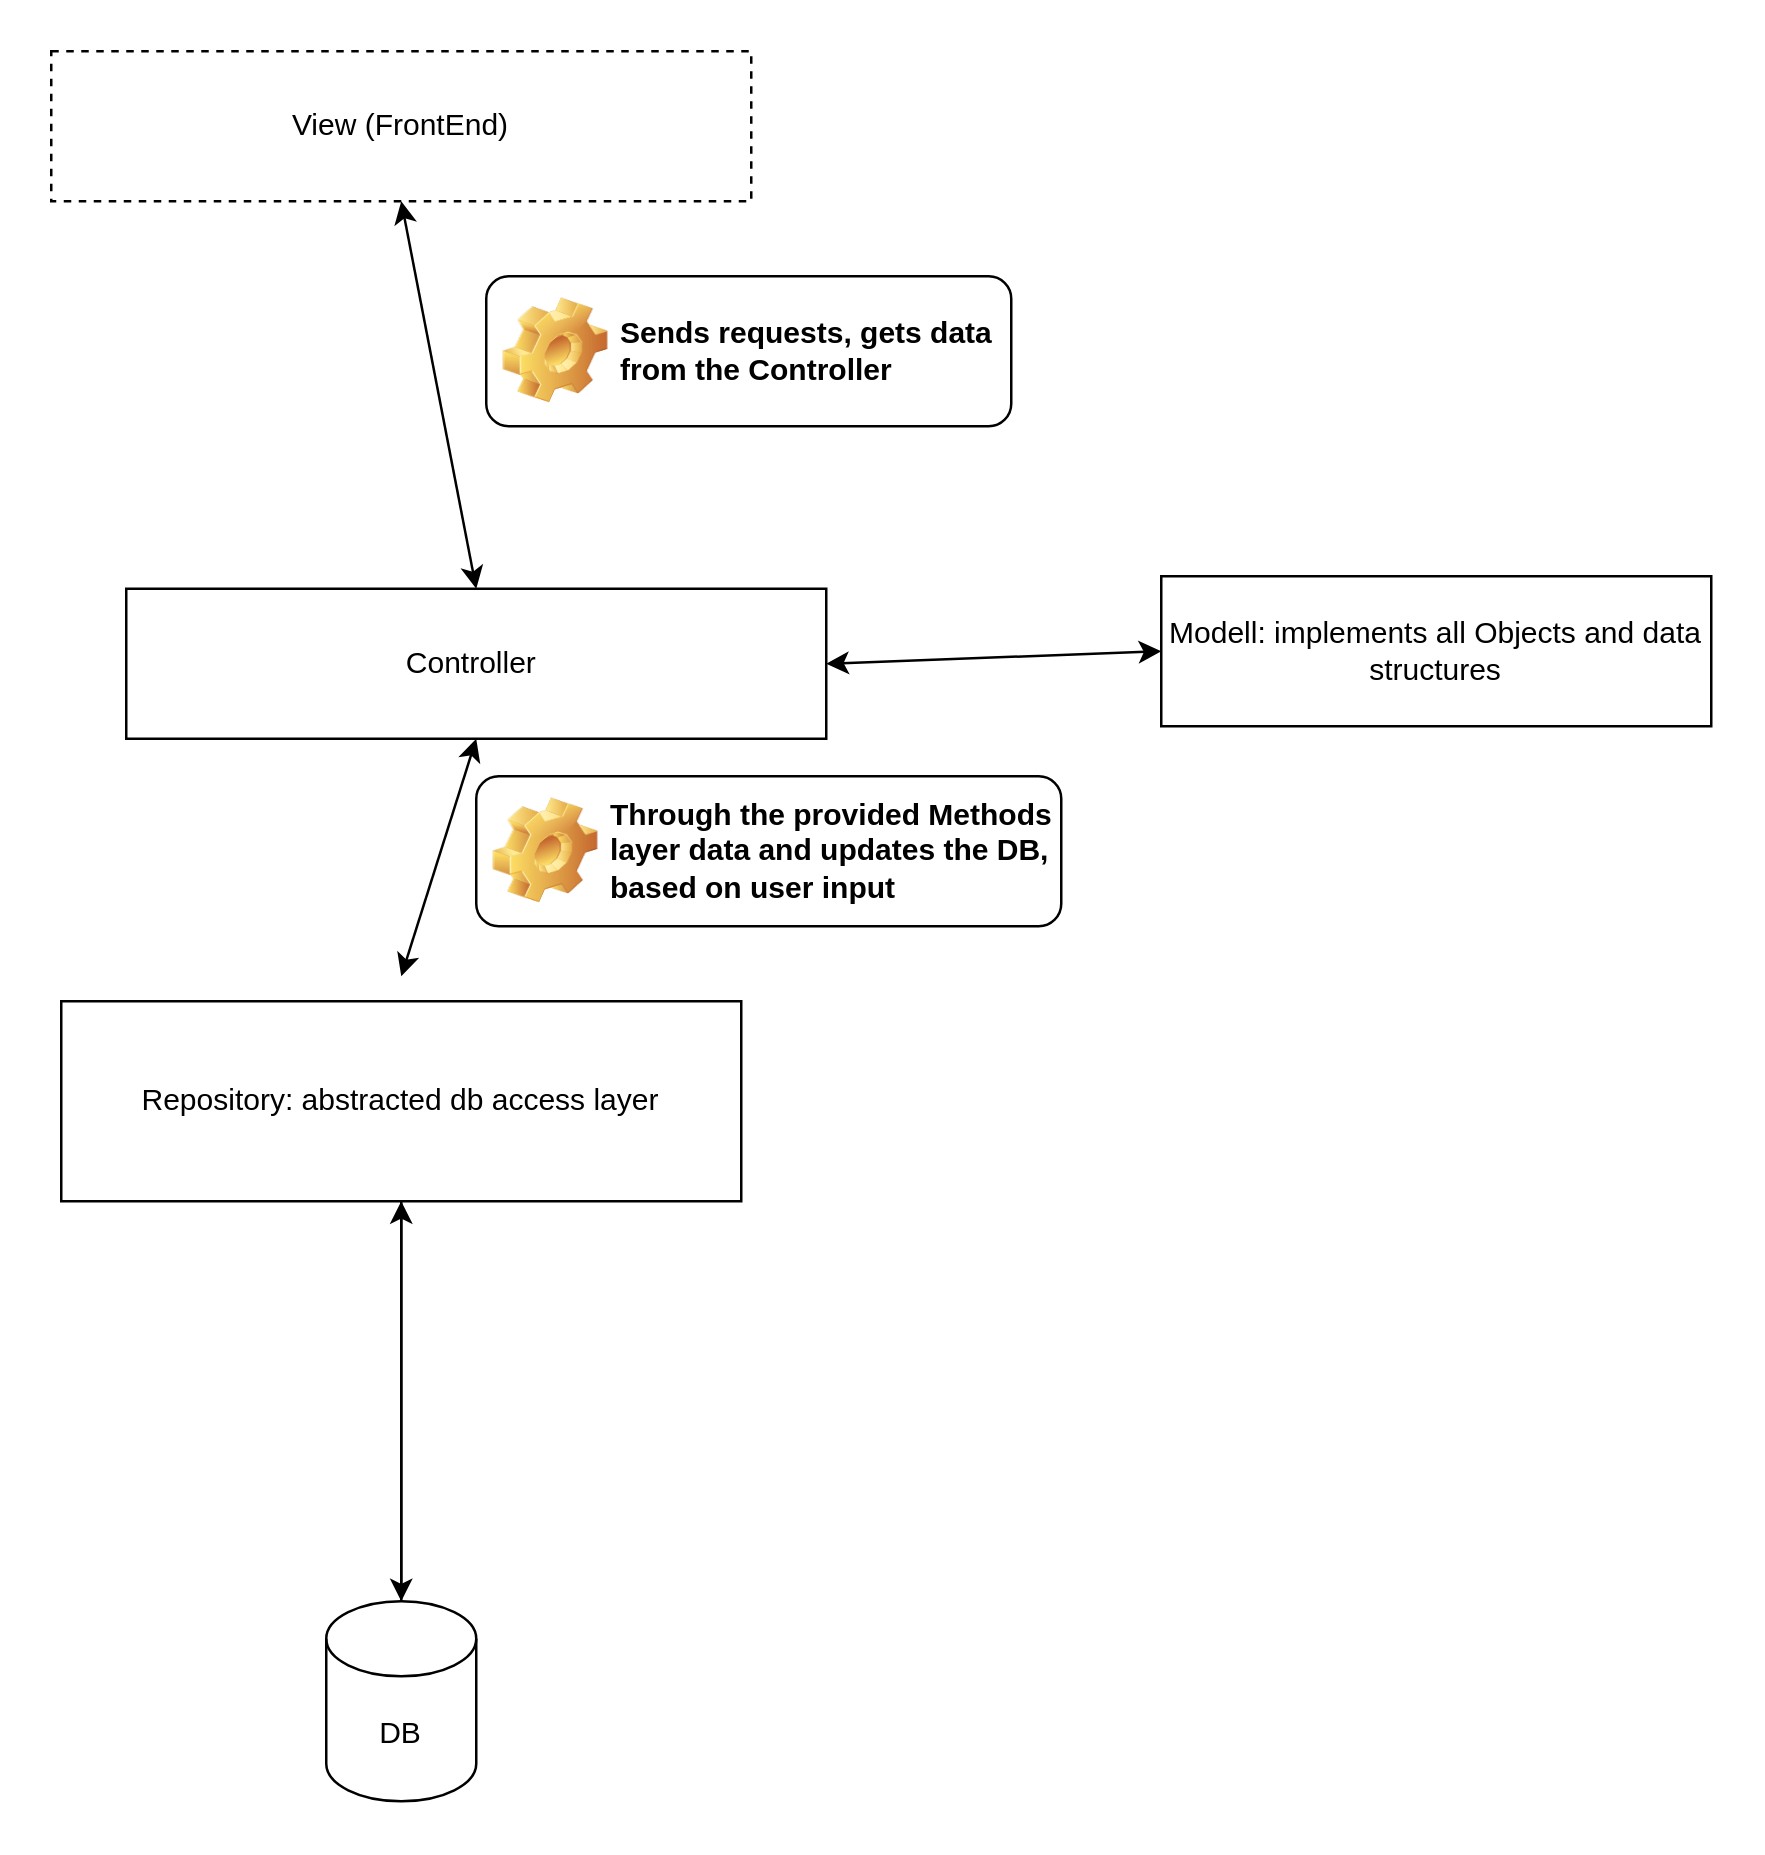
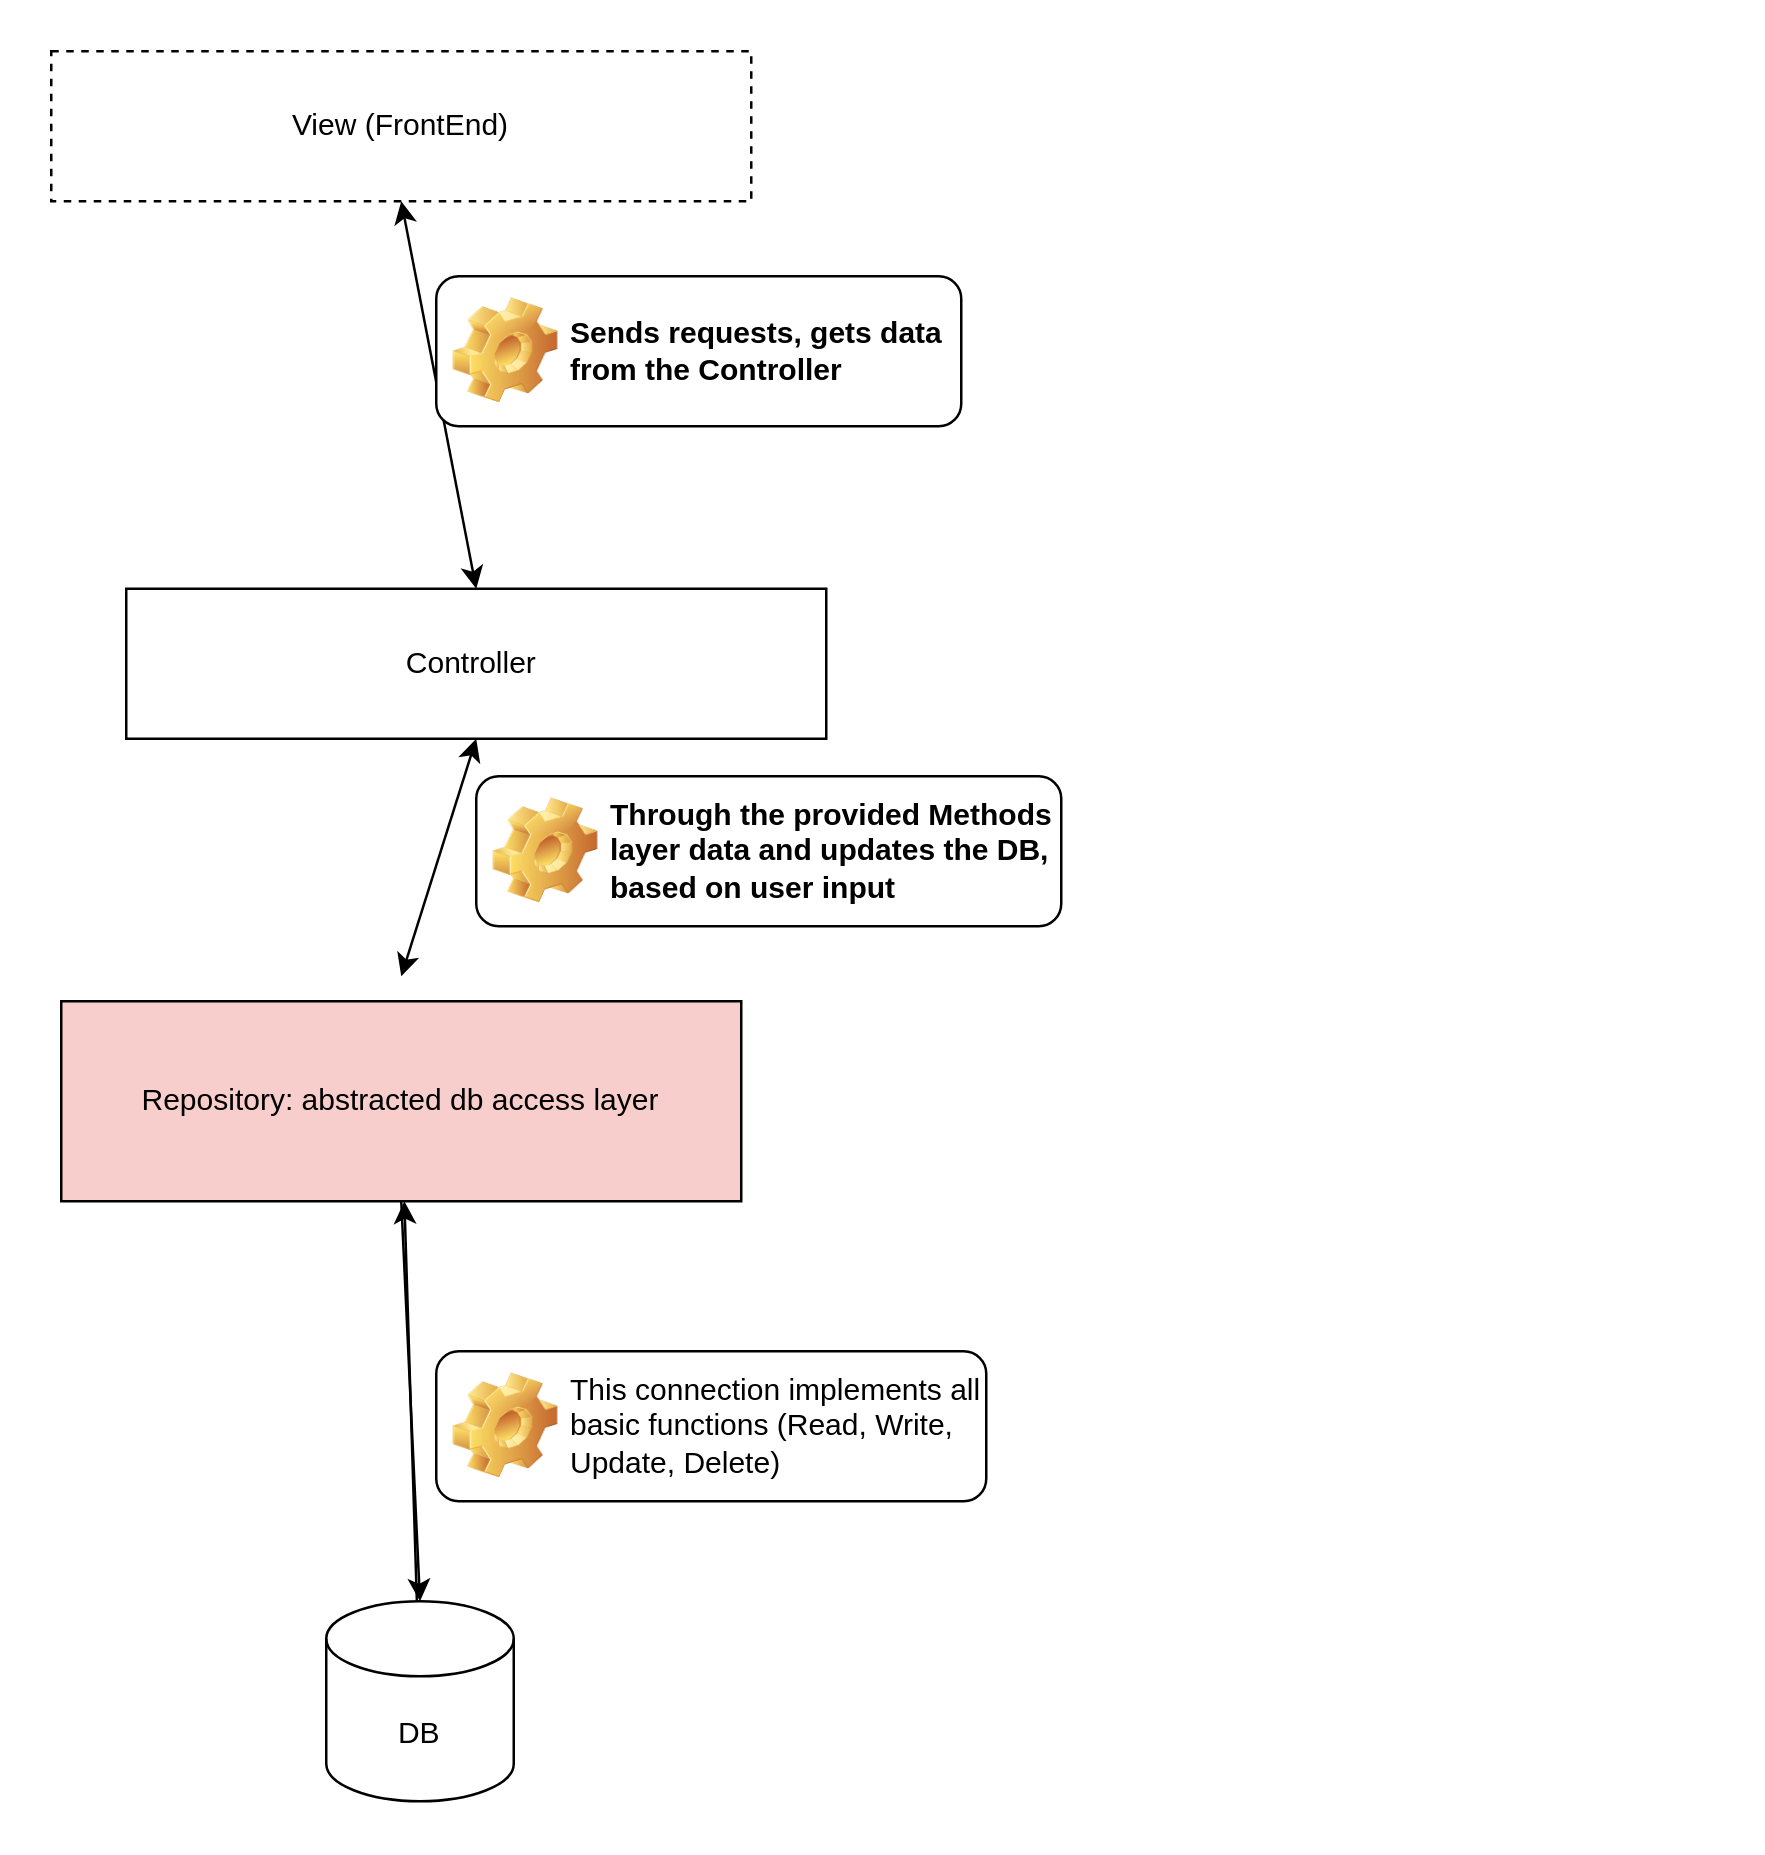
node "Sends requests, gets data from the Controller": moved (749, 351) -> (699, 351)
node "Modell: implements all Objects and data structures": removed
edge "Modell: implements all Objects and data structures" -- "Controller": removed
node "Repository: abstracted db access layer": fillcolor #ffffff -> #f8cecc
node "This connection implements all basic functions (Read, Write, Update, Delete)": added
node "DB": size 150x200 -> 188x200
